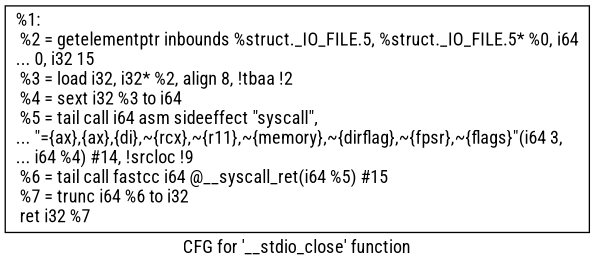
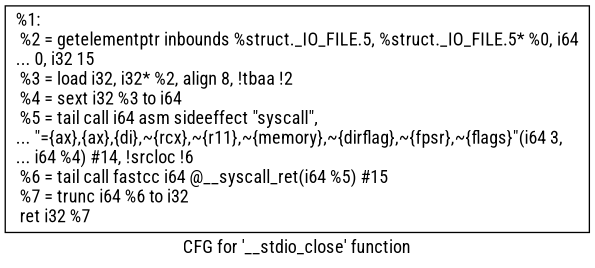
node "%1:": text "... i64 %4) #14, !srcloc !9" -> "... i64 %4) #14, !srcloc !6"
